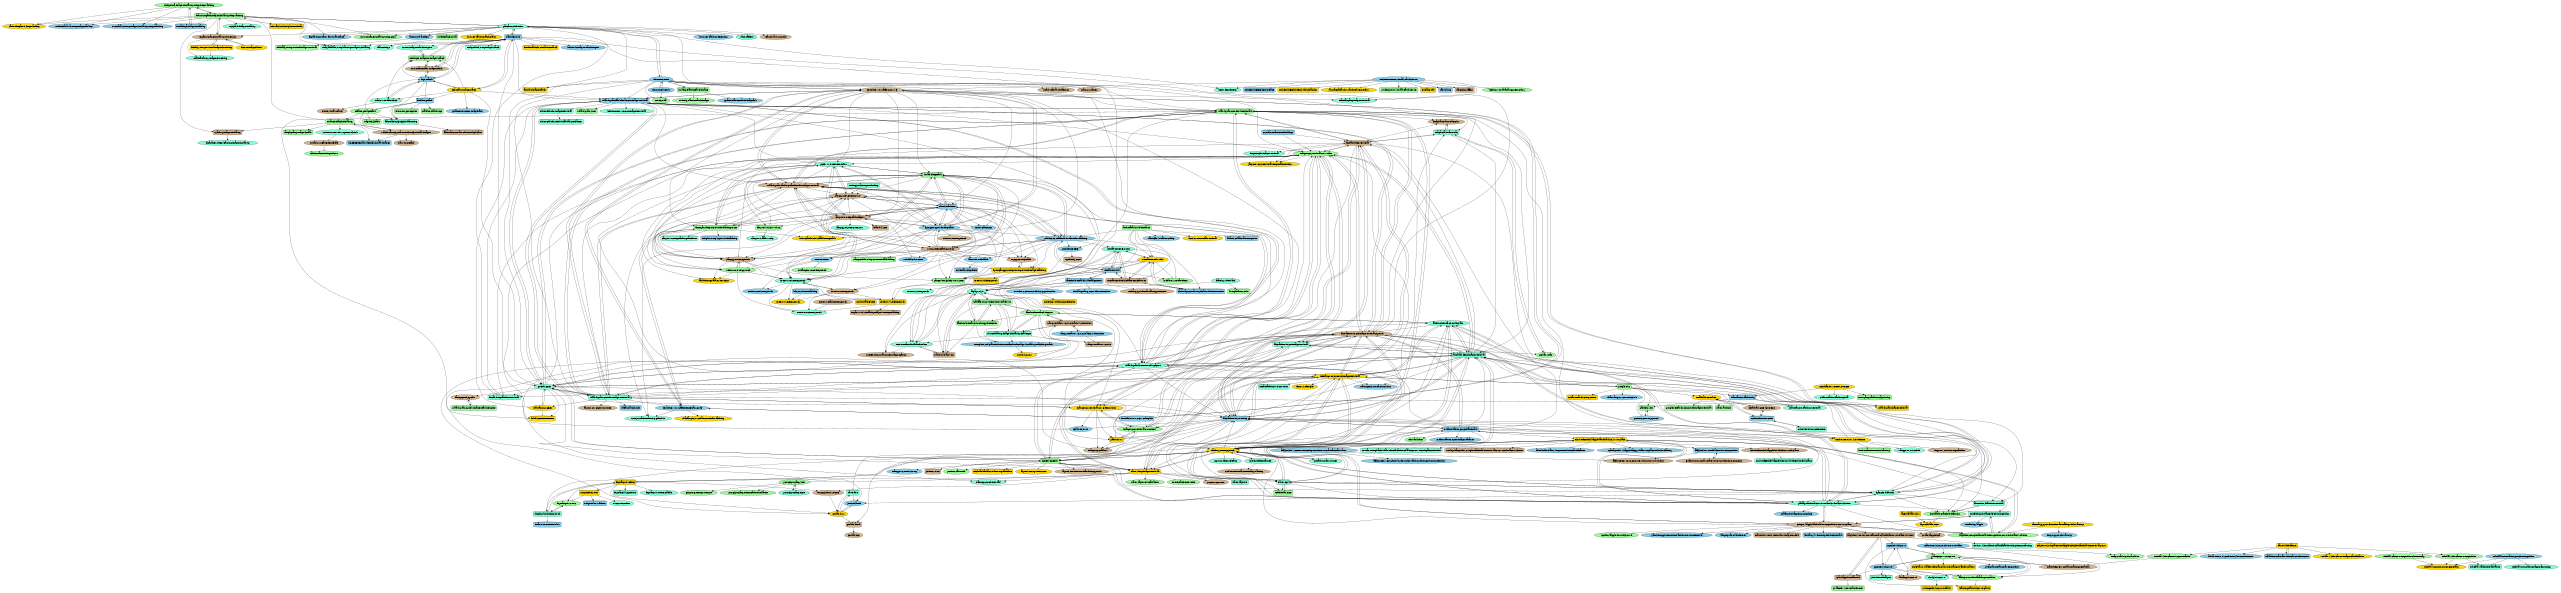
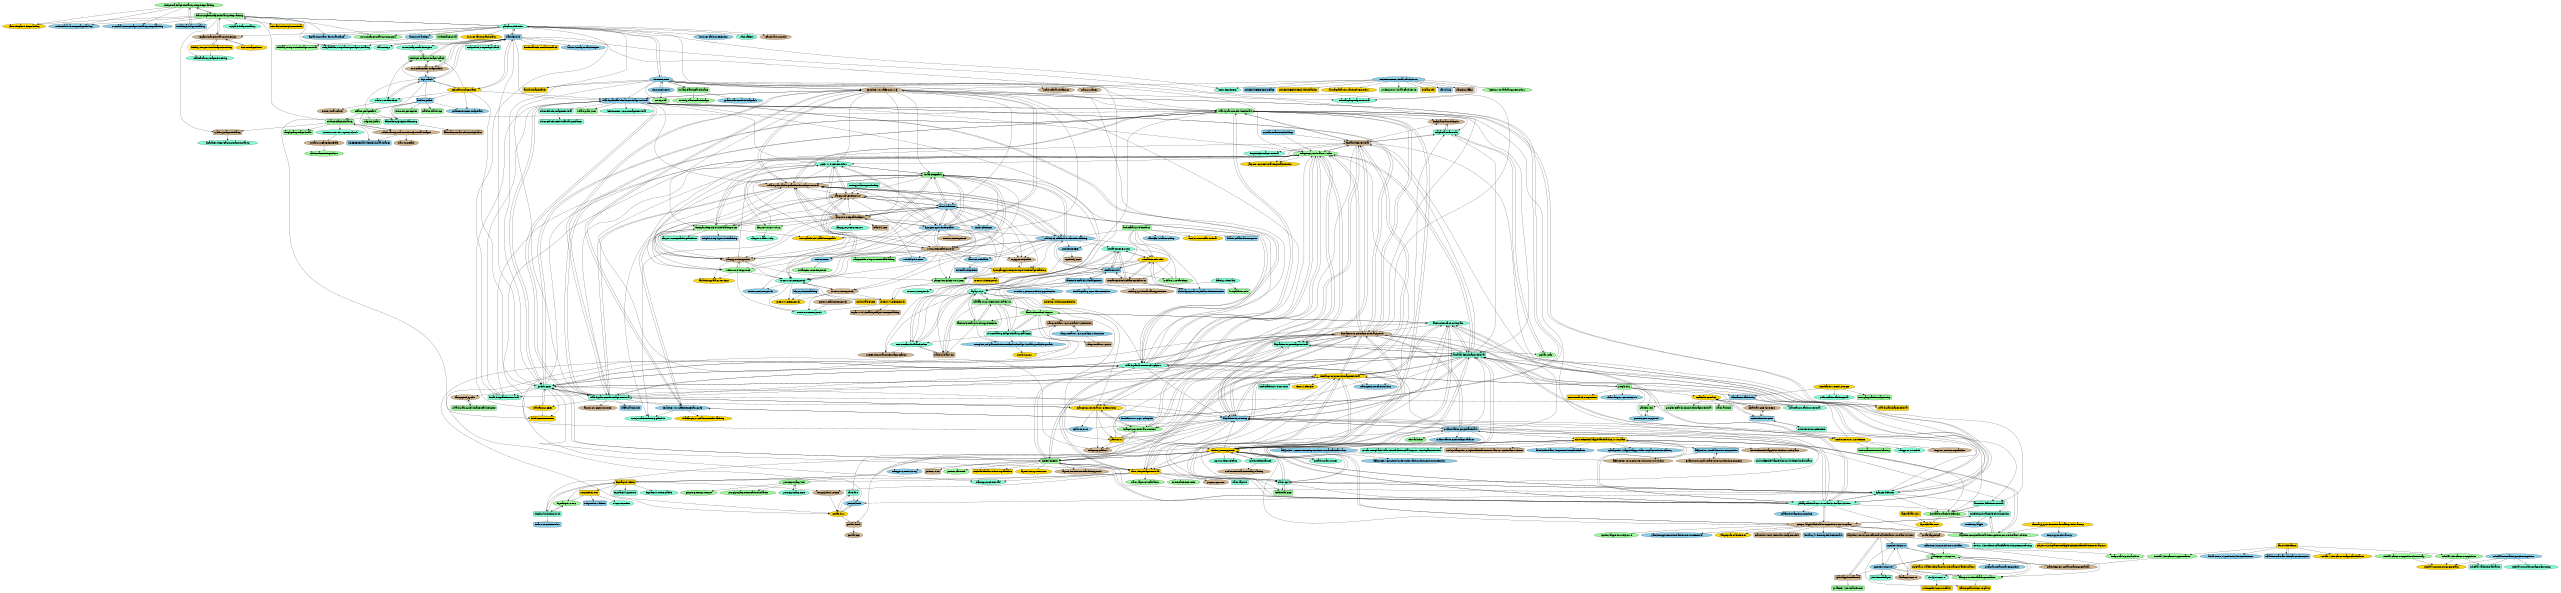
edge "aetilius/pHash" -> "JohannesBuchner/imagehash": added
edge "yg33717/DSH_tensorflow" -> "aarathimuppalla/CV_Project": removed
node "cuda-research/ComposeAE": label "cuda-research/ComposeAE" -> "ecom-research/ComposeAE"
node "liaopeiyuan/TransferDet": fillcolor skyblue -> gold
